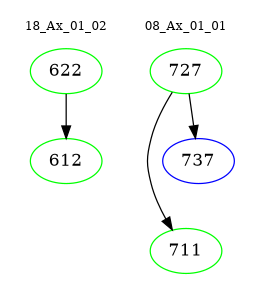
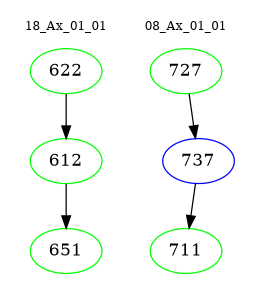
cluster "18_Ax_01_02": label "18_Ax_01_02" -> "18_Ax_01_01"
edge "727" -> "711": now "737" -> "711"
node "651": added
